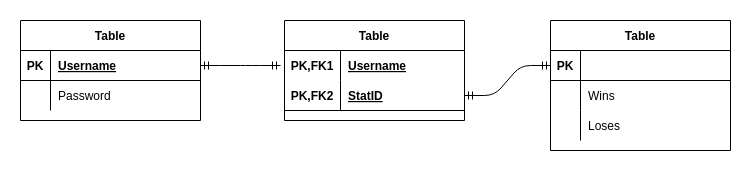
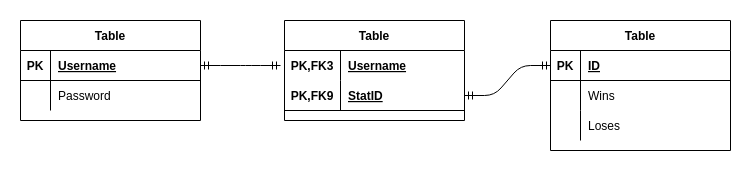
node "PK,FK1": label "PK,FK1" -> "PK,FK3"
node "ID": added
node "PK,FK2": label "PK,FK2" -> "PK,FK9"
